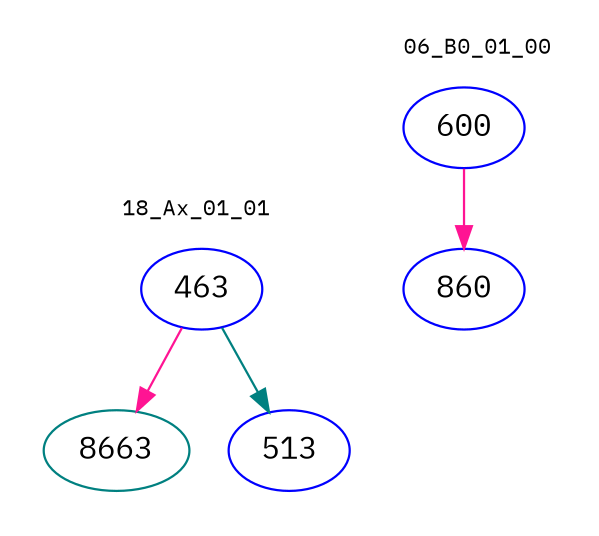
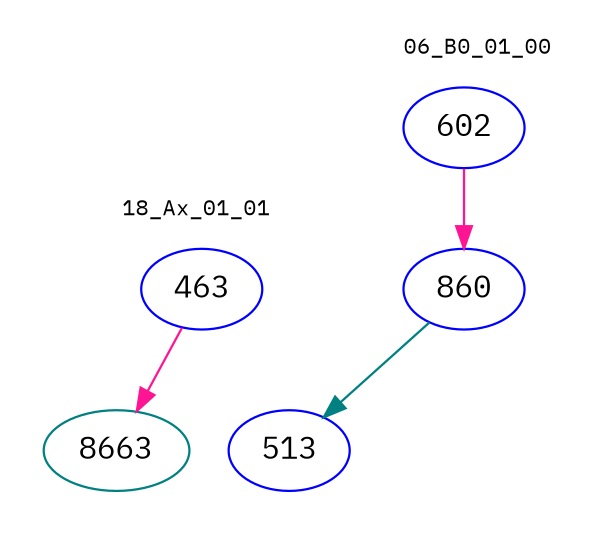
node "600": label "600" -> "602"
edge "463" -> "513": now "860" -> "513"
